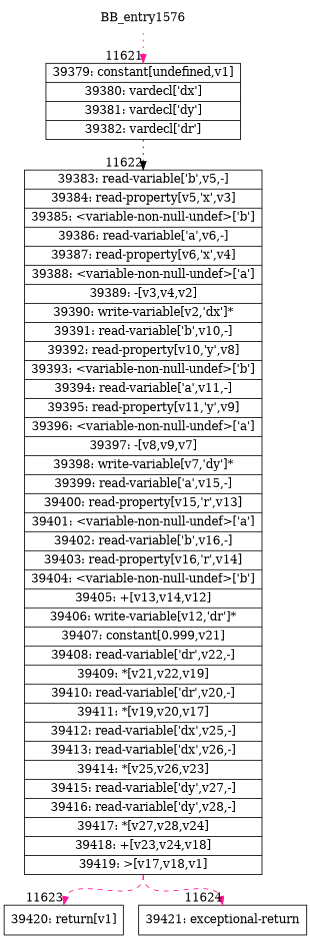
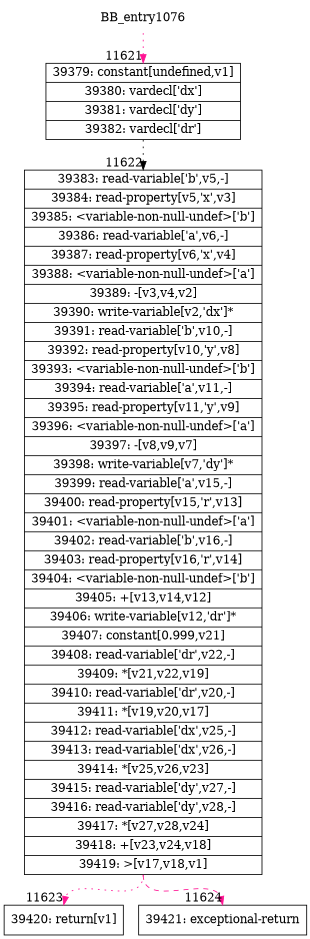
node "BB_entry1576": label "BB_entry1576" -> "BB_entry1076"
edge "39383: read-variable['b',v5,-]" -> "39420: return[v1]": style dashed -> dotted
